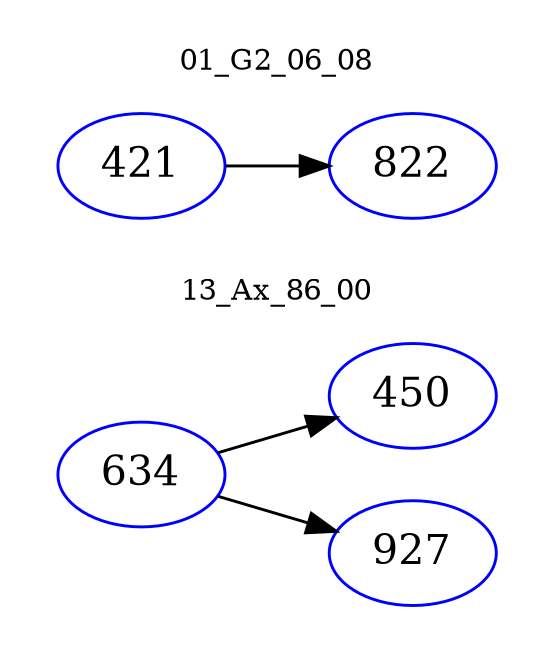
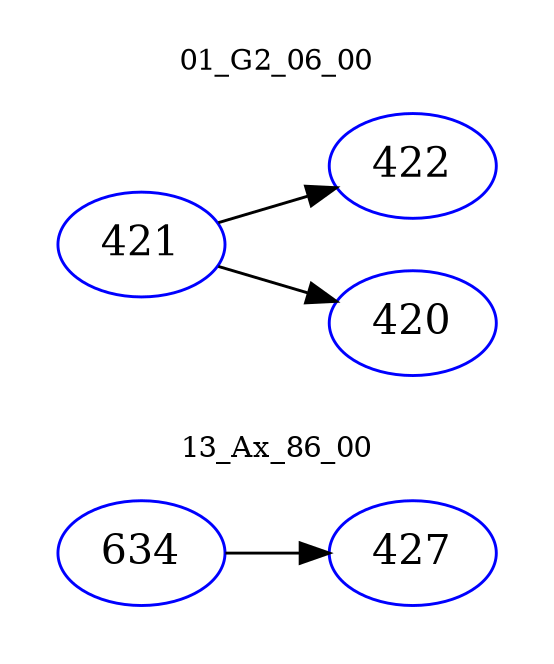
cluster "01_G2_06_08": label "01_G2_06_08" -> "01_G2_06_00"
node "822": label "822" -> "422"
node "420": added
node "450": removed
node "927": label "927" -> "427"
